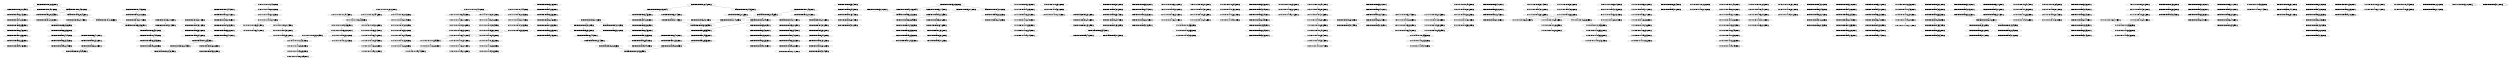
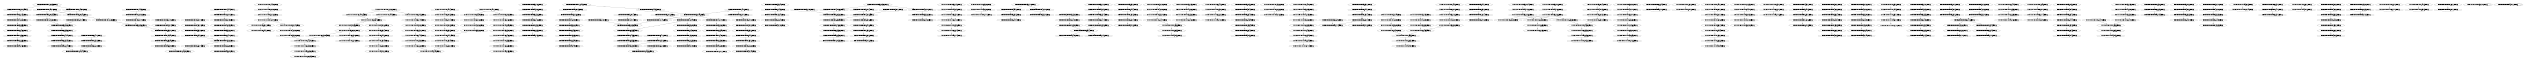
node "111111101111011111_7-25:17-LEN:18": removed
node "000000000000000000_7-25:14-LEN:18": removed
